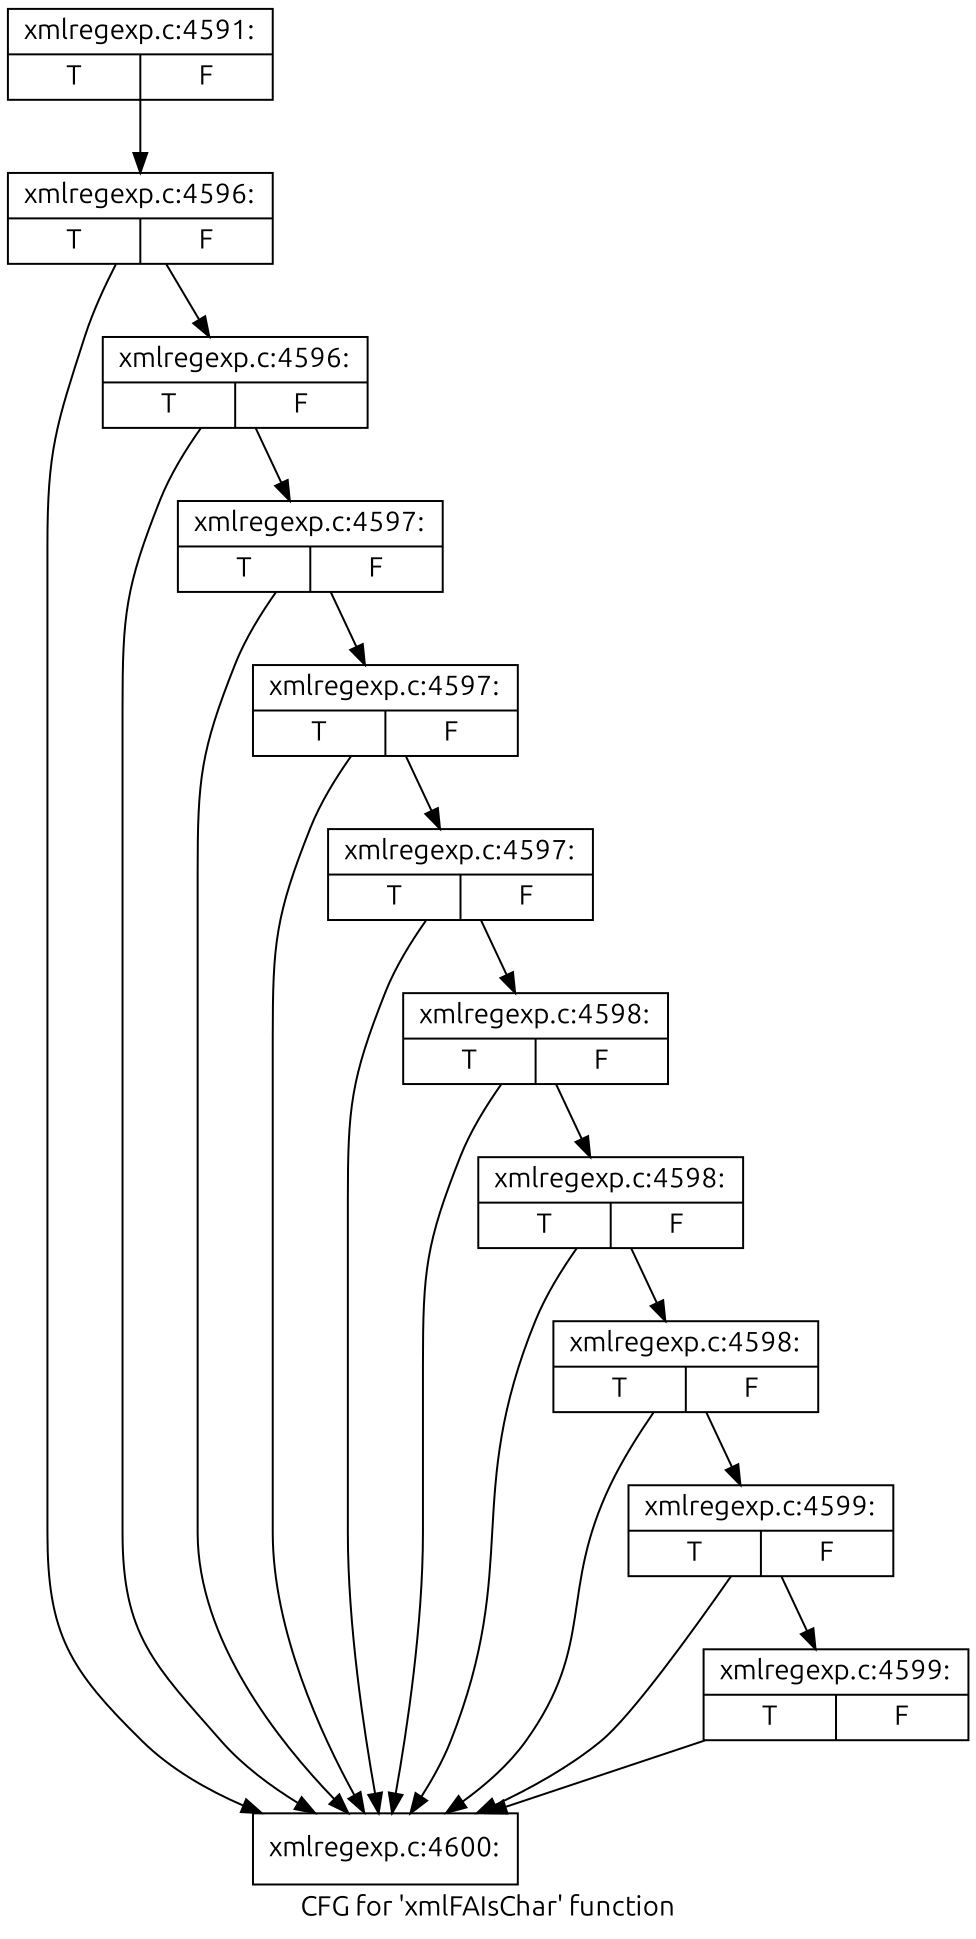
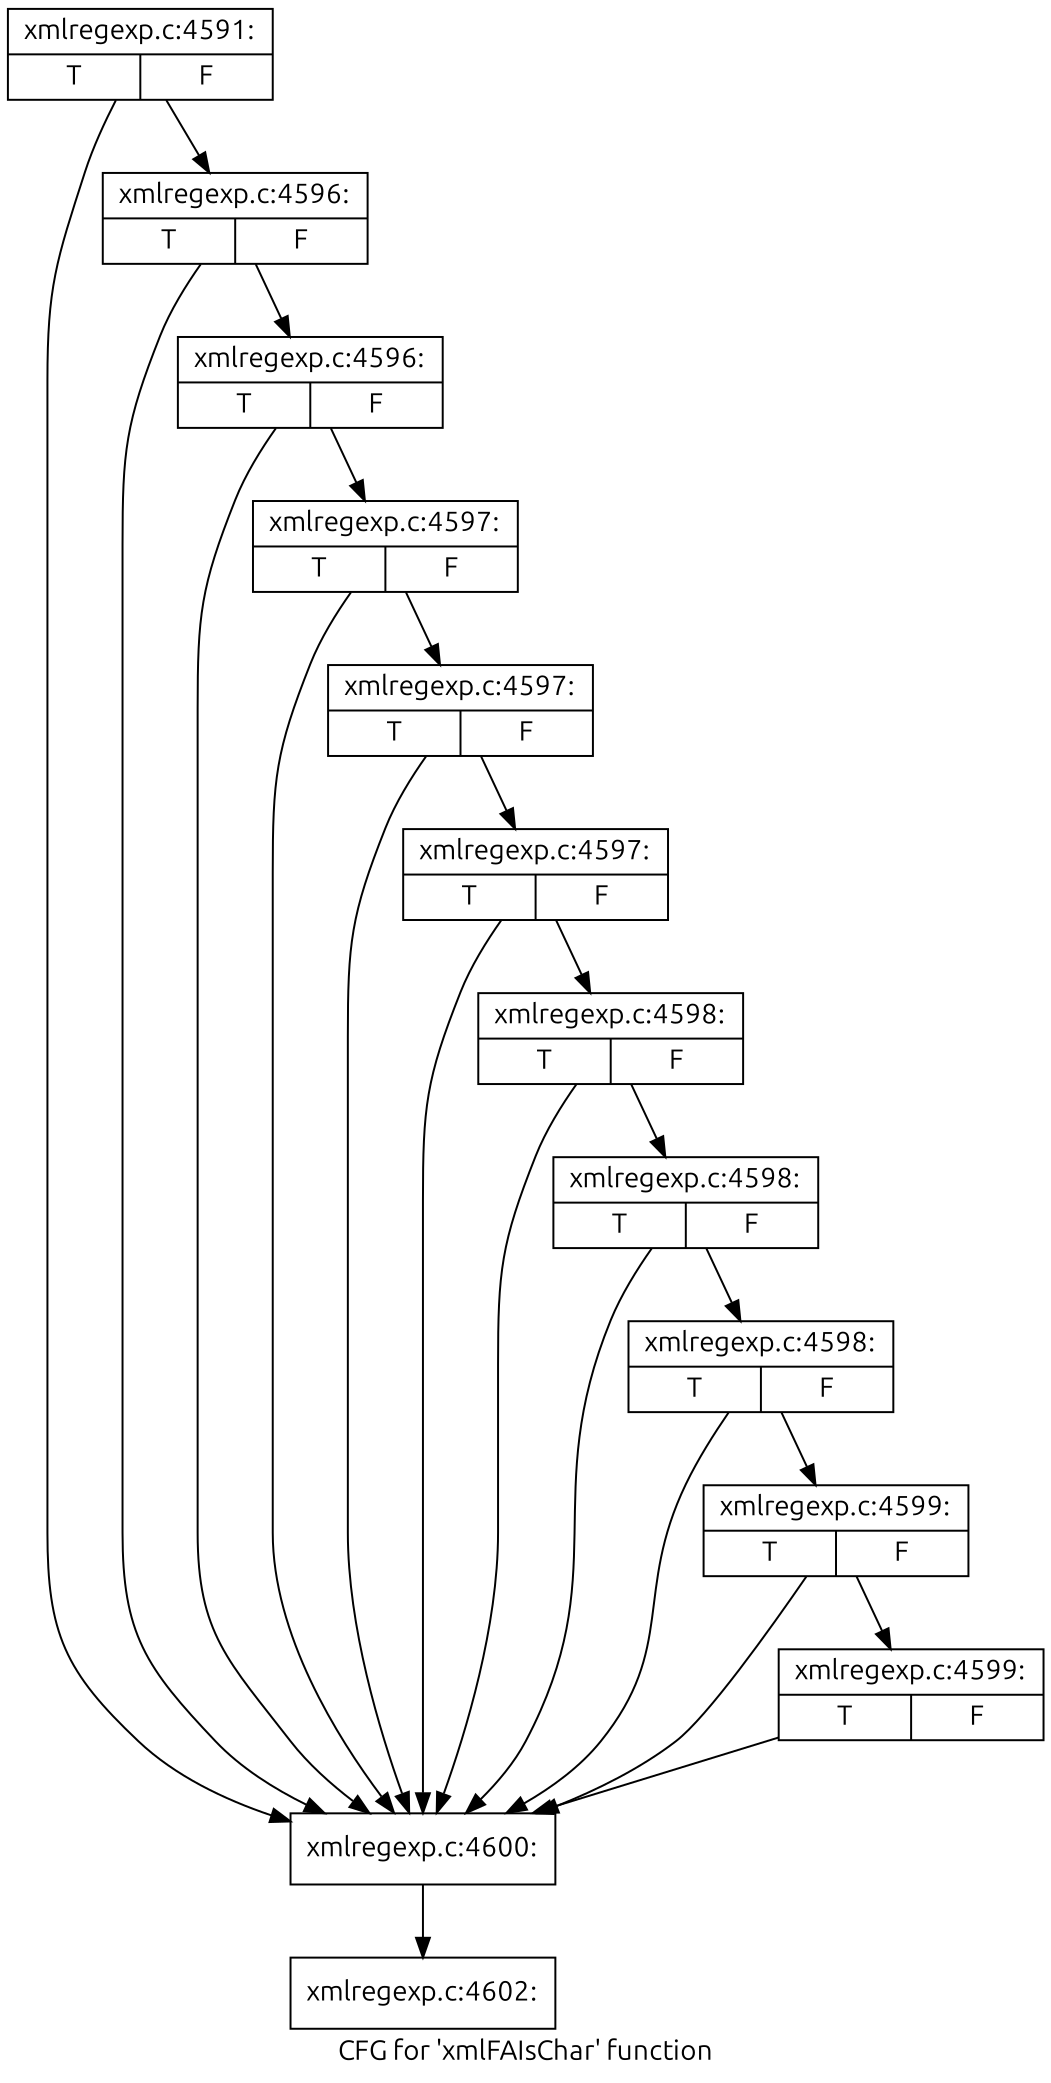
edge "xmlregexp.c:4591:" -> "xmlregexp.c:4600:": added
node "xmlregexp.c:4602:": added
